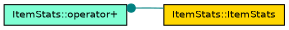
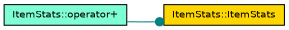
edge "ItemStats::ItemStats" -> "ItemStats::operator+": reversed
